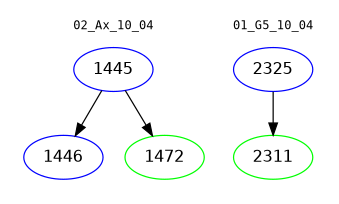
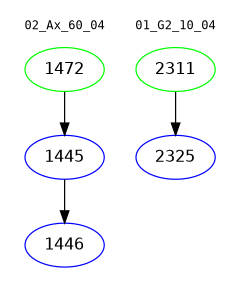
cluster "02_Ax_10_04": label "02_Ax_10_04" -> "02_Ax_60_04"
cluster "01_G5_10_04": label "01_G5_10_04" -> "01_G2_10_04"
edge "2325" -> "2311": reversed
edge "1445" -> "1472": reversed
